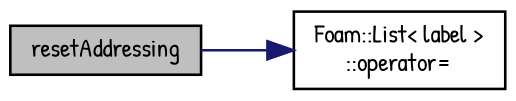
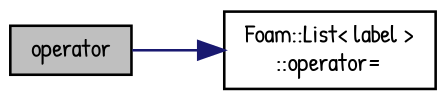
node "resetAddressing": label "resetAddressing" -> "operator"
